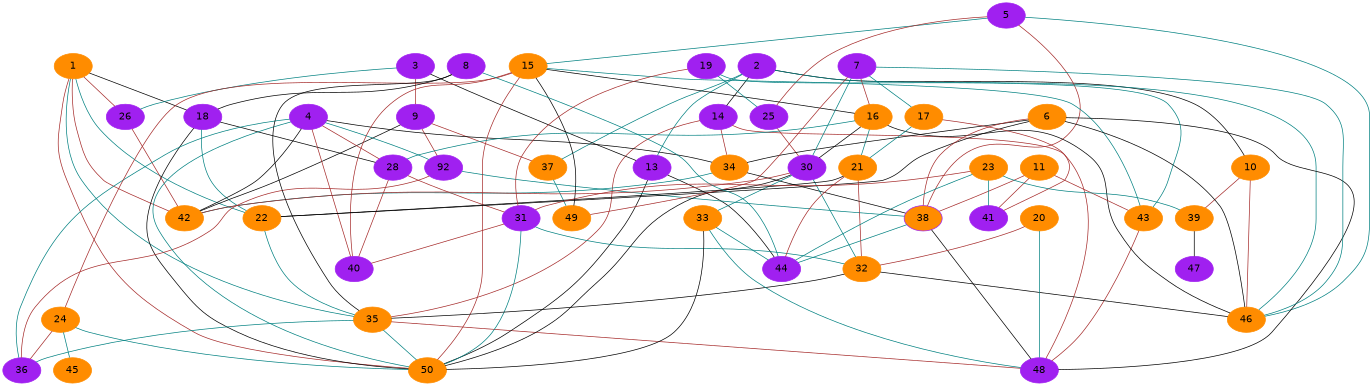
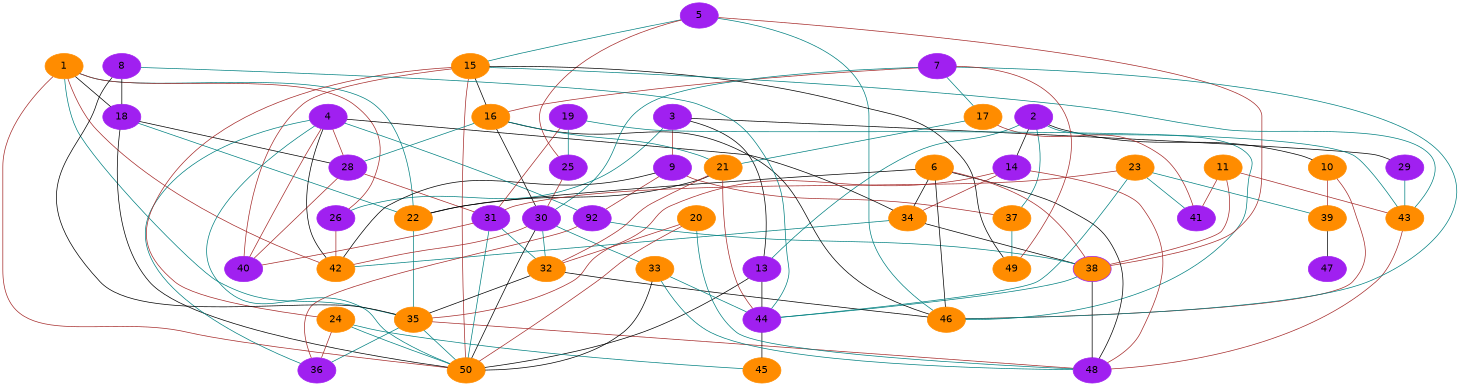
node "29": added
edge "20" -- "50": added
edge "44" -- "45": added
